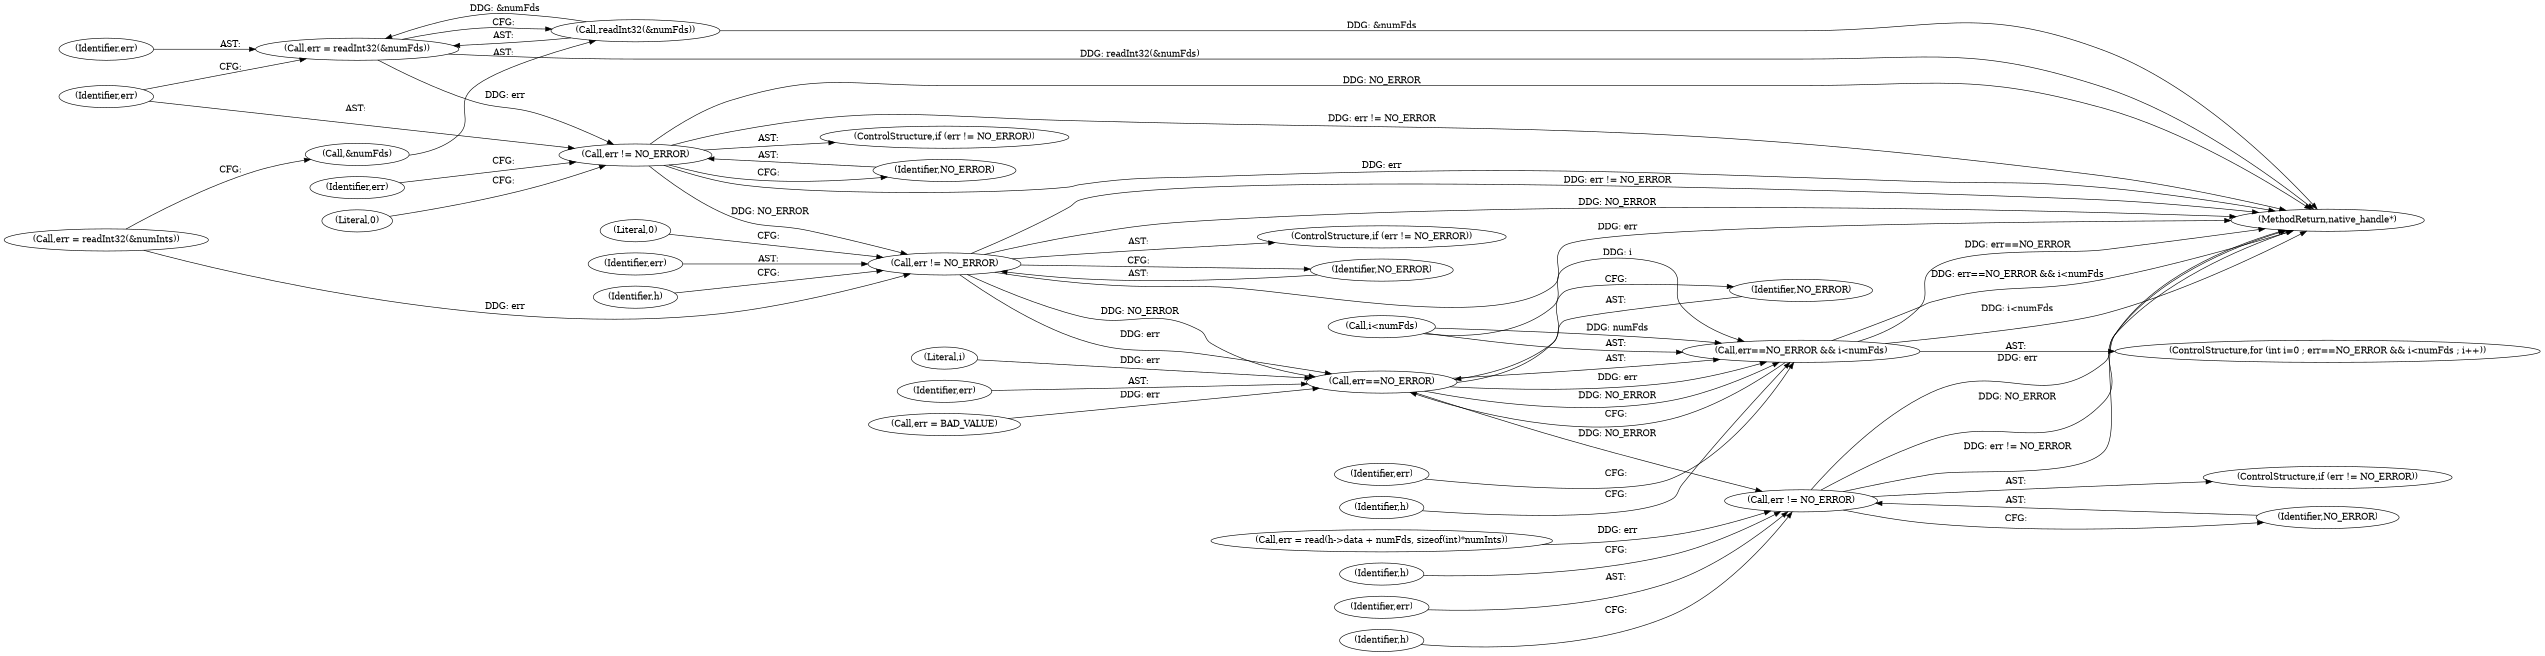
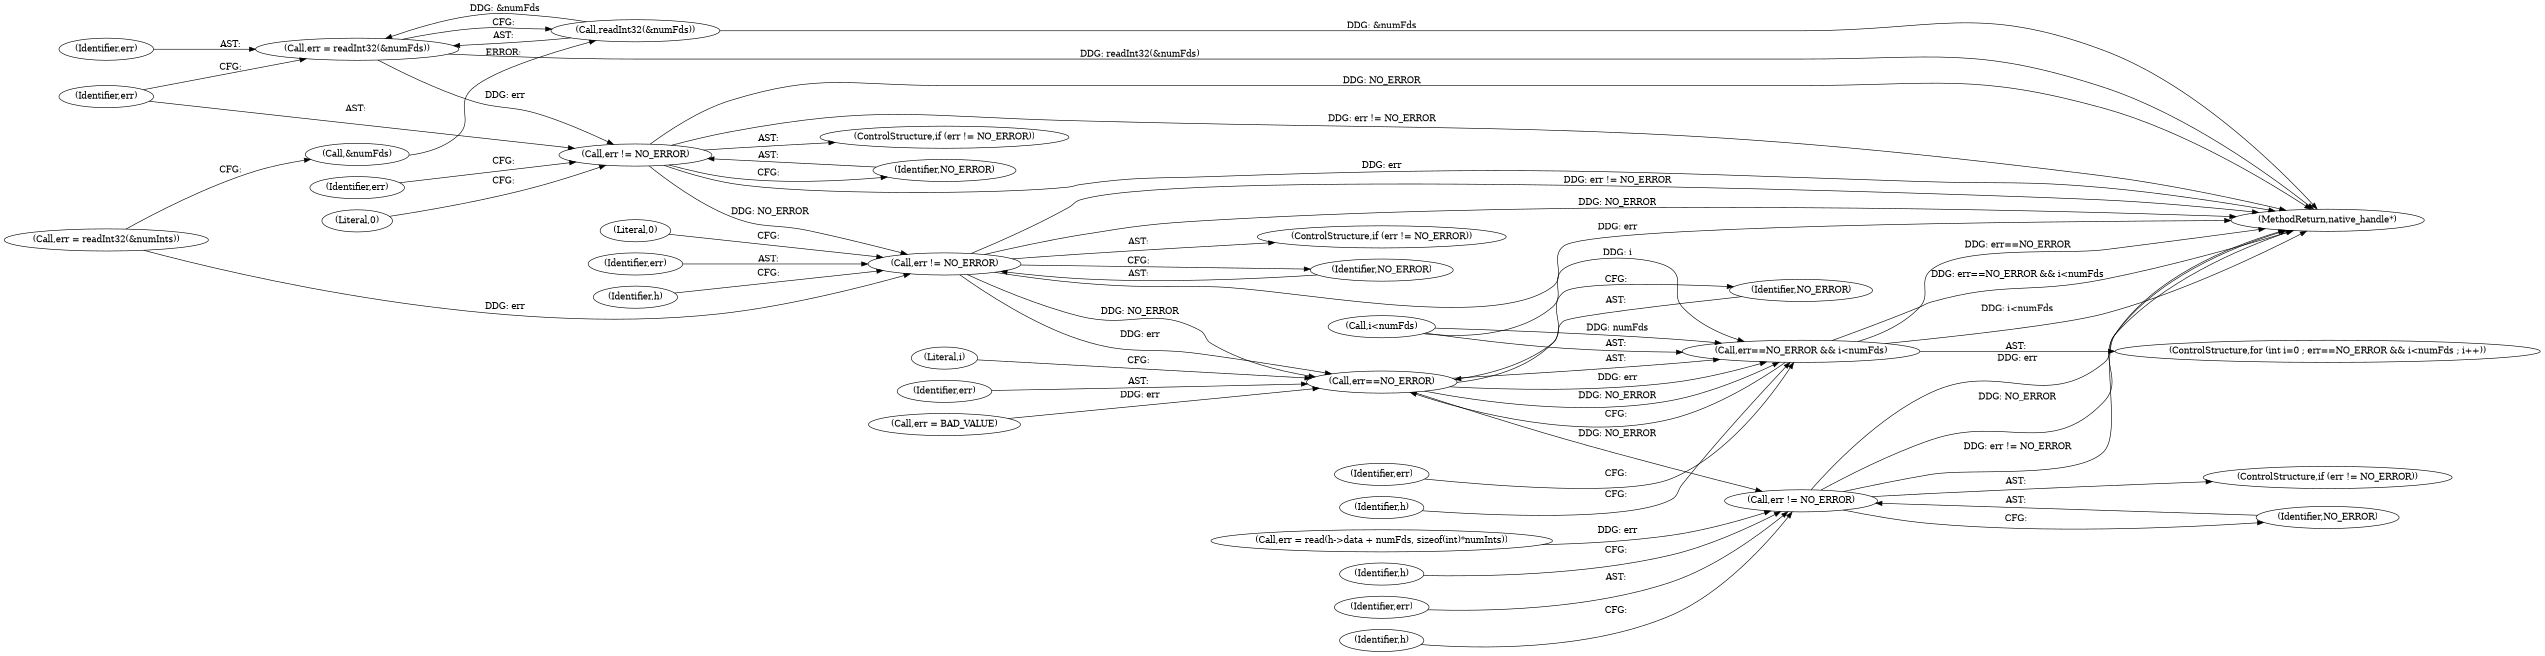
edge "(Call,&numFds)" -> "(Call,readInt32(&numFds))": label "AST: " -> "ERROR: "
edge "(Literal,i)" -> "(Call,err==NO_ERROR)": label "DDG: err" -> "CFG: "
